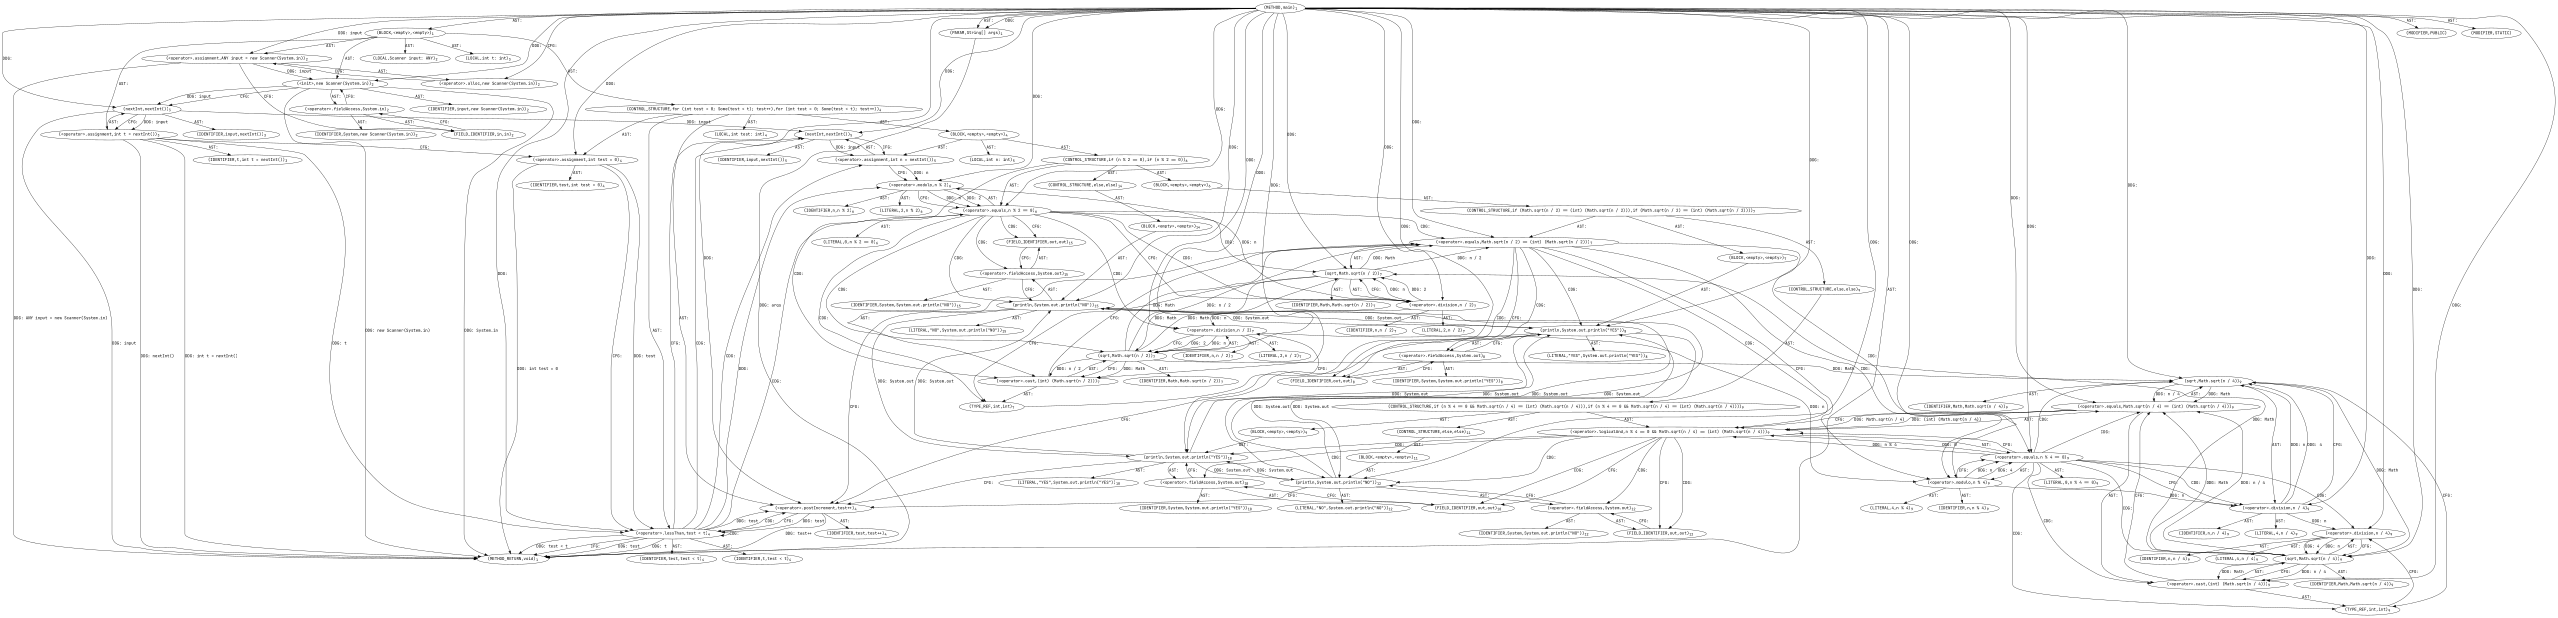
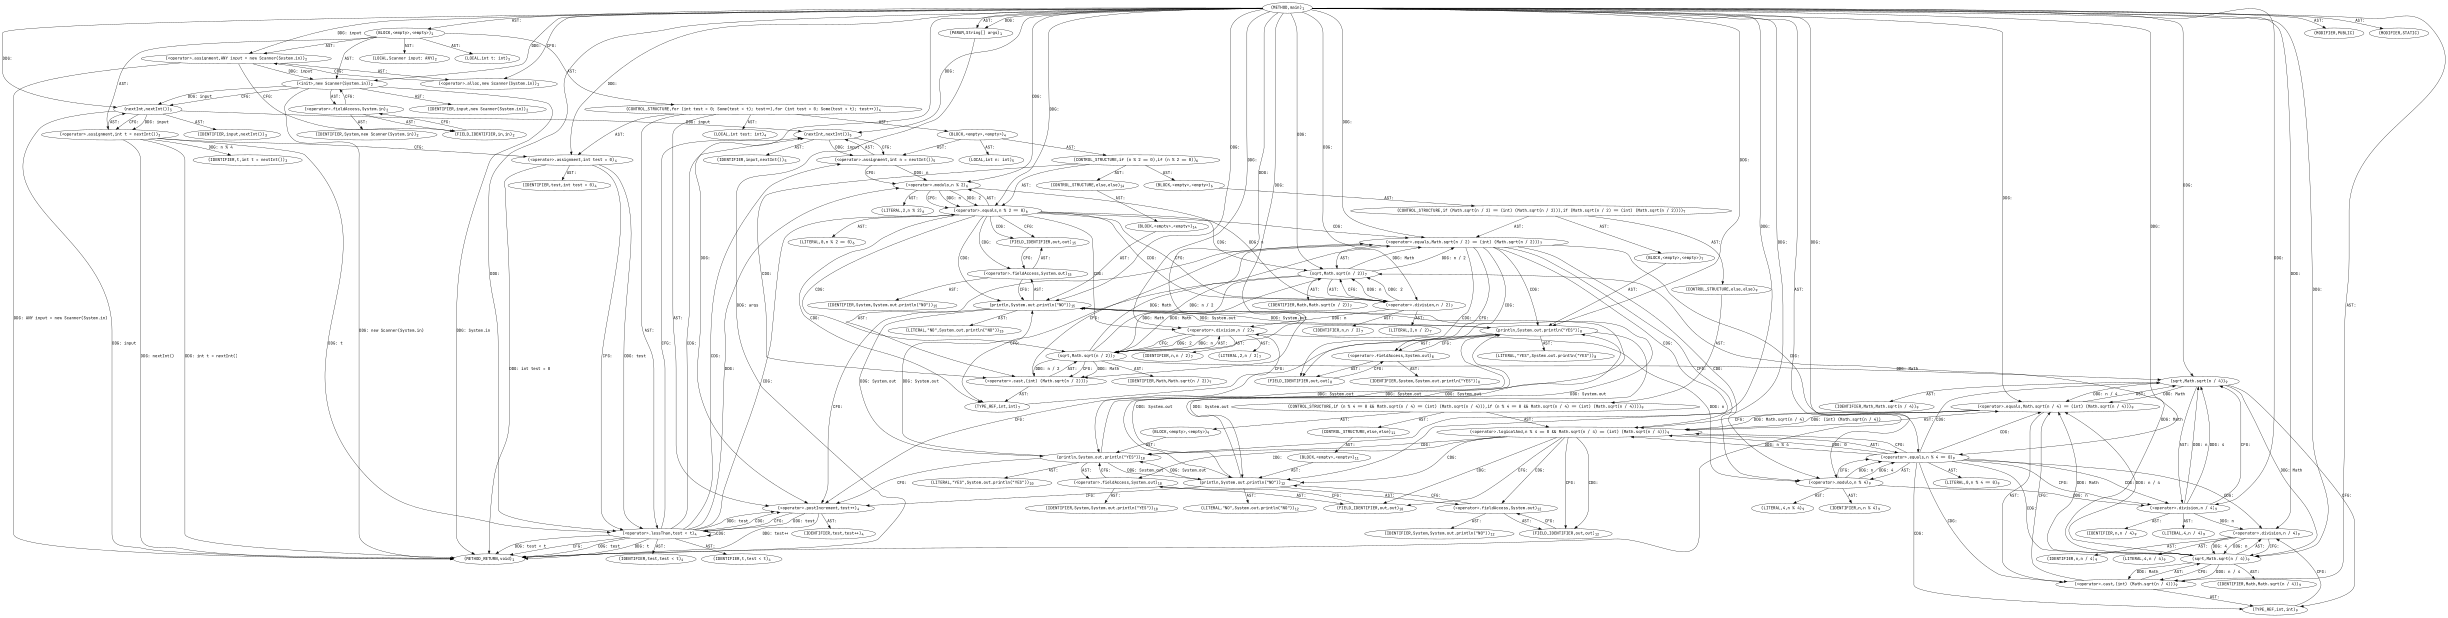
edge "(<operator>.assignment,int t = nextInt())" -> "(IDENTIFIER,t,int t = nextInt())": label "AST: " -> "DDG: n % 4"
node "(IDENTIFIER,n,n % 2)": removed
edge "(METHOD,main)" -> "(<operator>.cast,(int) (Math.sqrt(n / 4)))": label "DDG: " -> "AST: "
